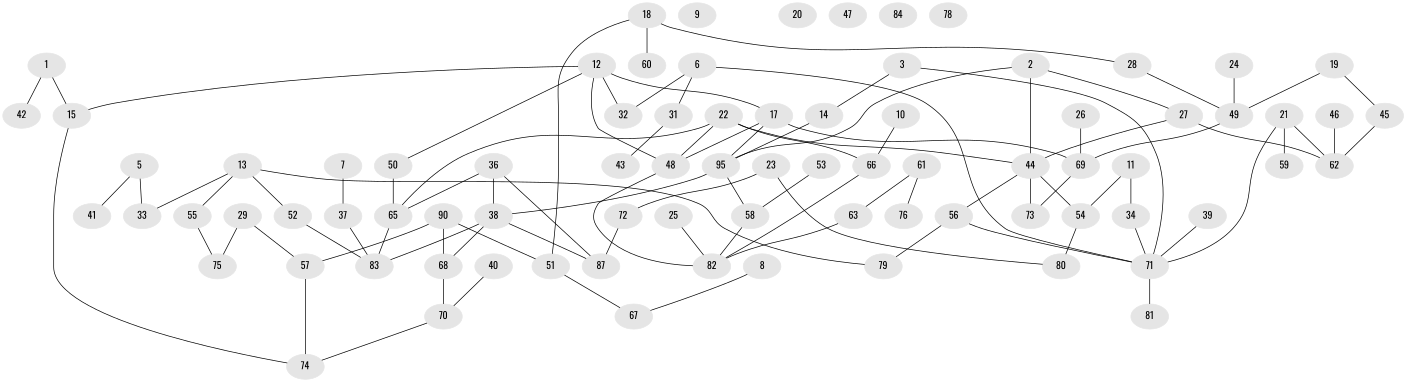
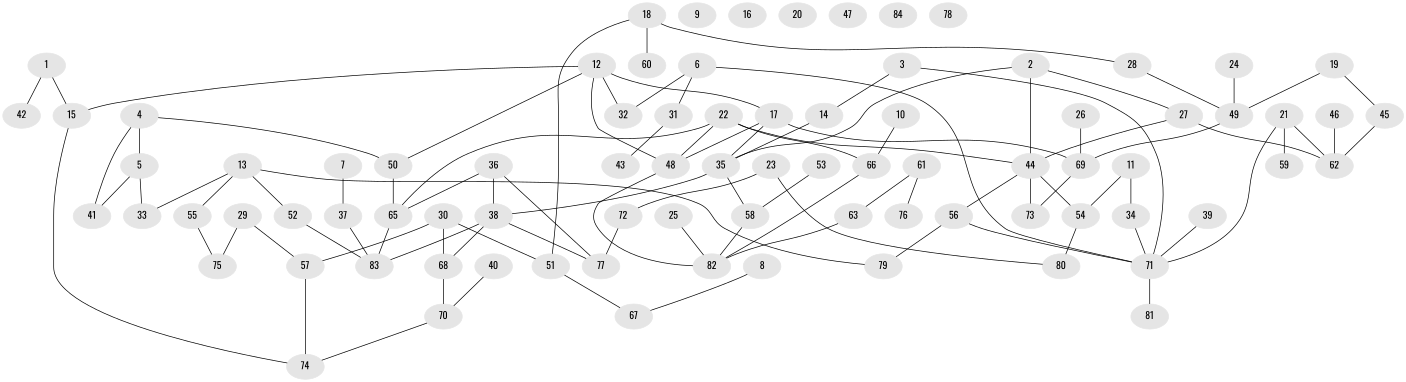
node "16": added
node "4": added
node "95": label "95" -> "35"
node "90": label "90" -> "30"
node "87": label "87" -> "77"
